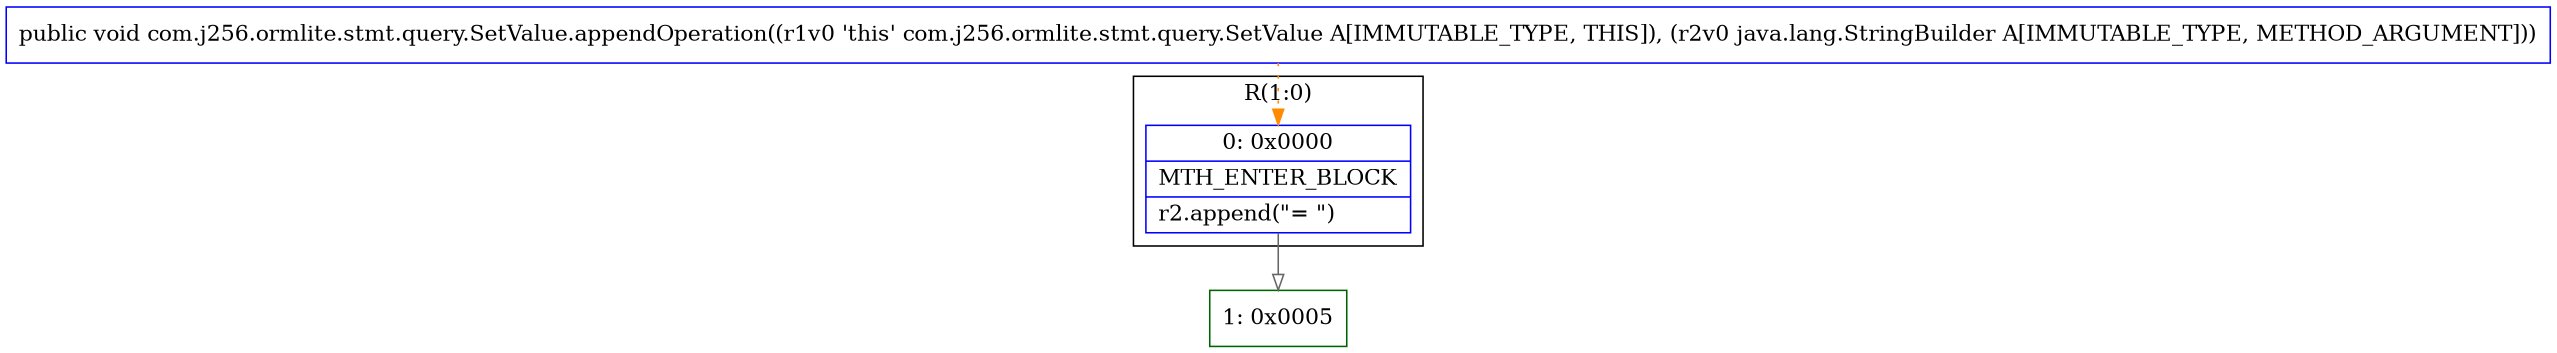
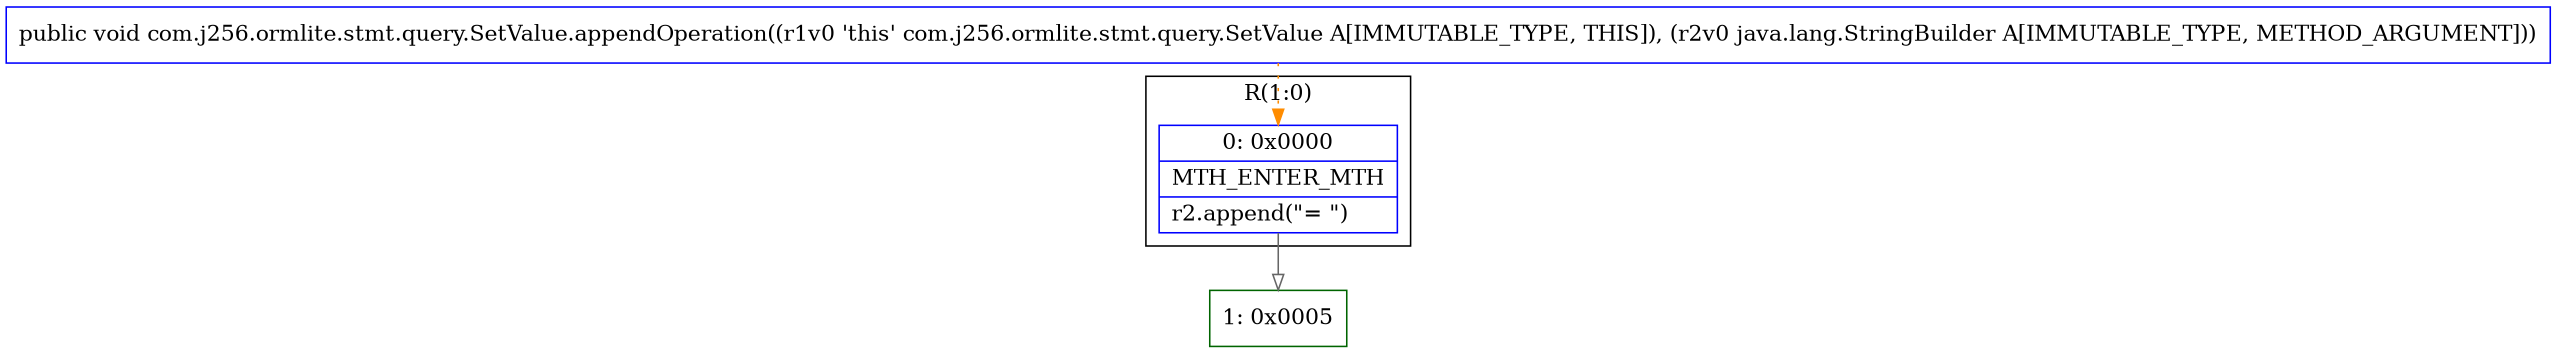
node "0: 0x0000": text "MTH_ENTER_BLOCK" -> "MTH_ENTER_MTH"
